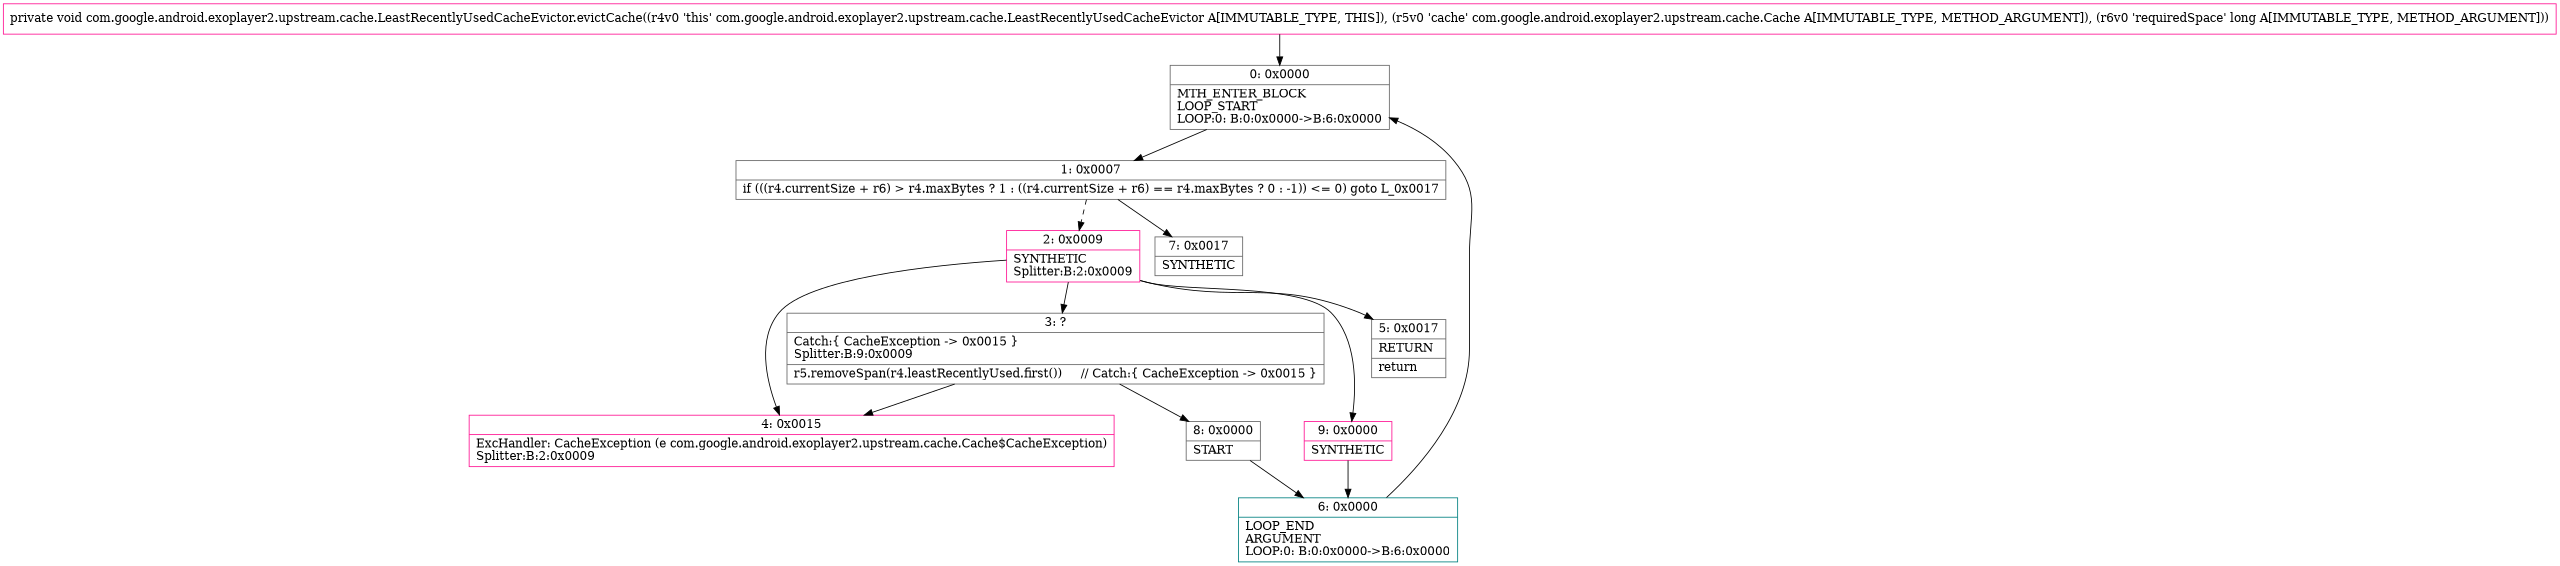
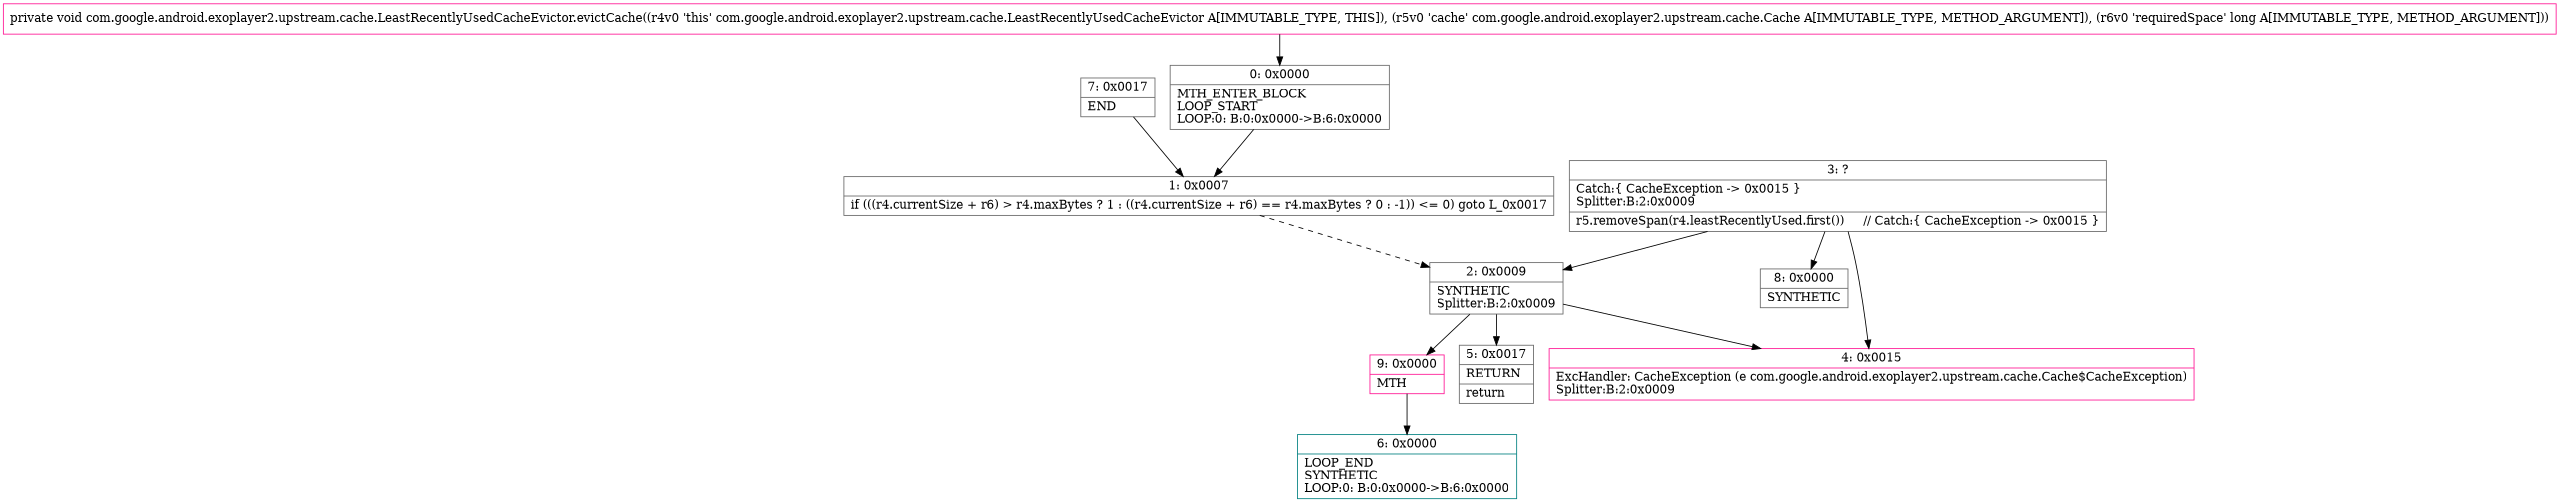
edge "1: 0x0007" -> "7: 0x0017": reversed
node "2: 0x0009": color deeppink -> gray40
node "7: 0x0017": text "SYNTHETIC" -> "END"
edge "2: 0x0009" -> "3: ?": reversed
edge "6: 0x0000" -> "0: 0x0000": removed
node "3: ?": text "Splitter:B:9:0x0009" -> "Splitter:B:2:0x0009"
node "8: 0x0000": text "START" -> "SYNTHETIC"
node "9: 0x0000": text "SYNTHETIC" -> "MTH"
edge "8: 0x0000" -> "6: 0x0000": removed
node "6: 0x0000": text "ARGUMENT" -> "SYNTHETIC"
